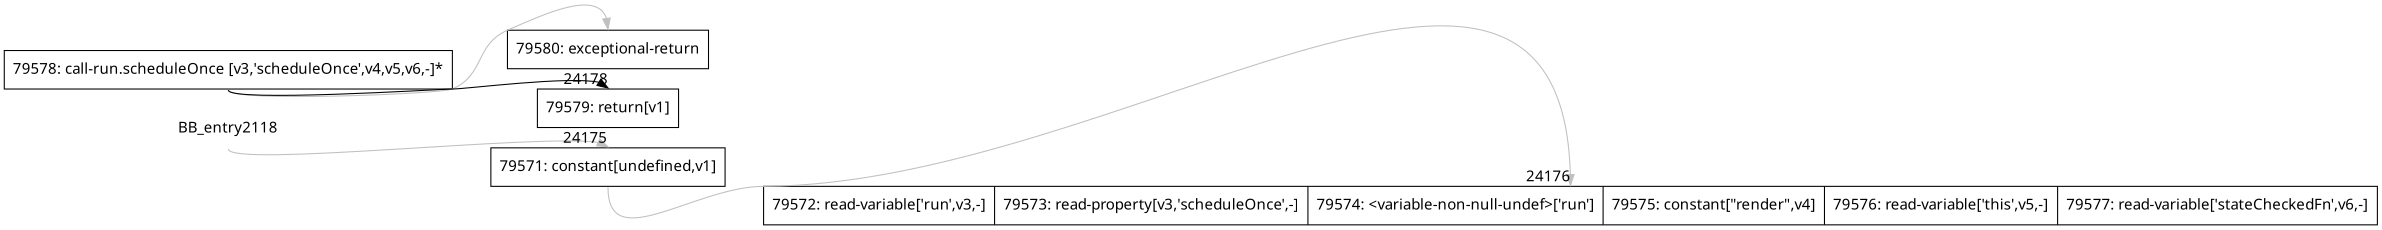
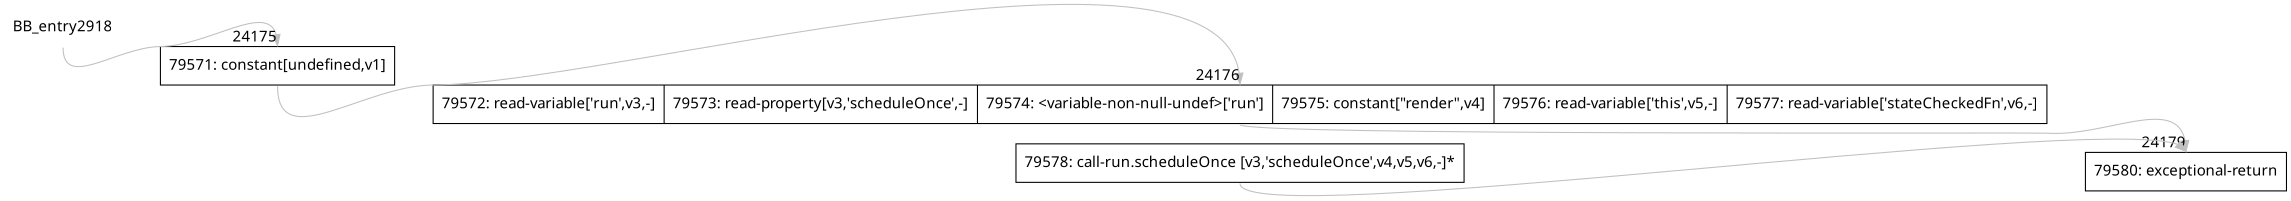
node "79579: return[v1]": removed
node "BB_entry2118": label "BB_entry2118" -> "BB_entry2918"
edge "79572: read-variable['run',v3,-]" -> "79580: exceptional-return": added
